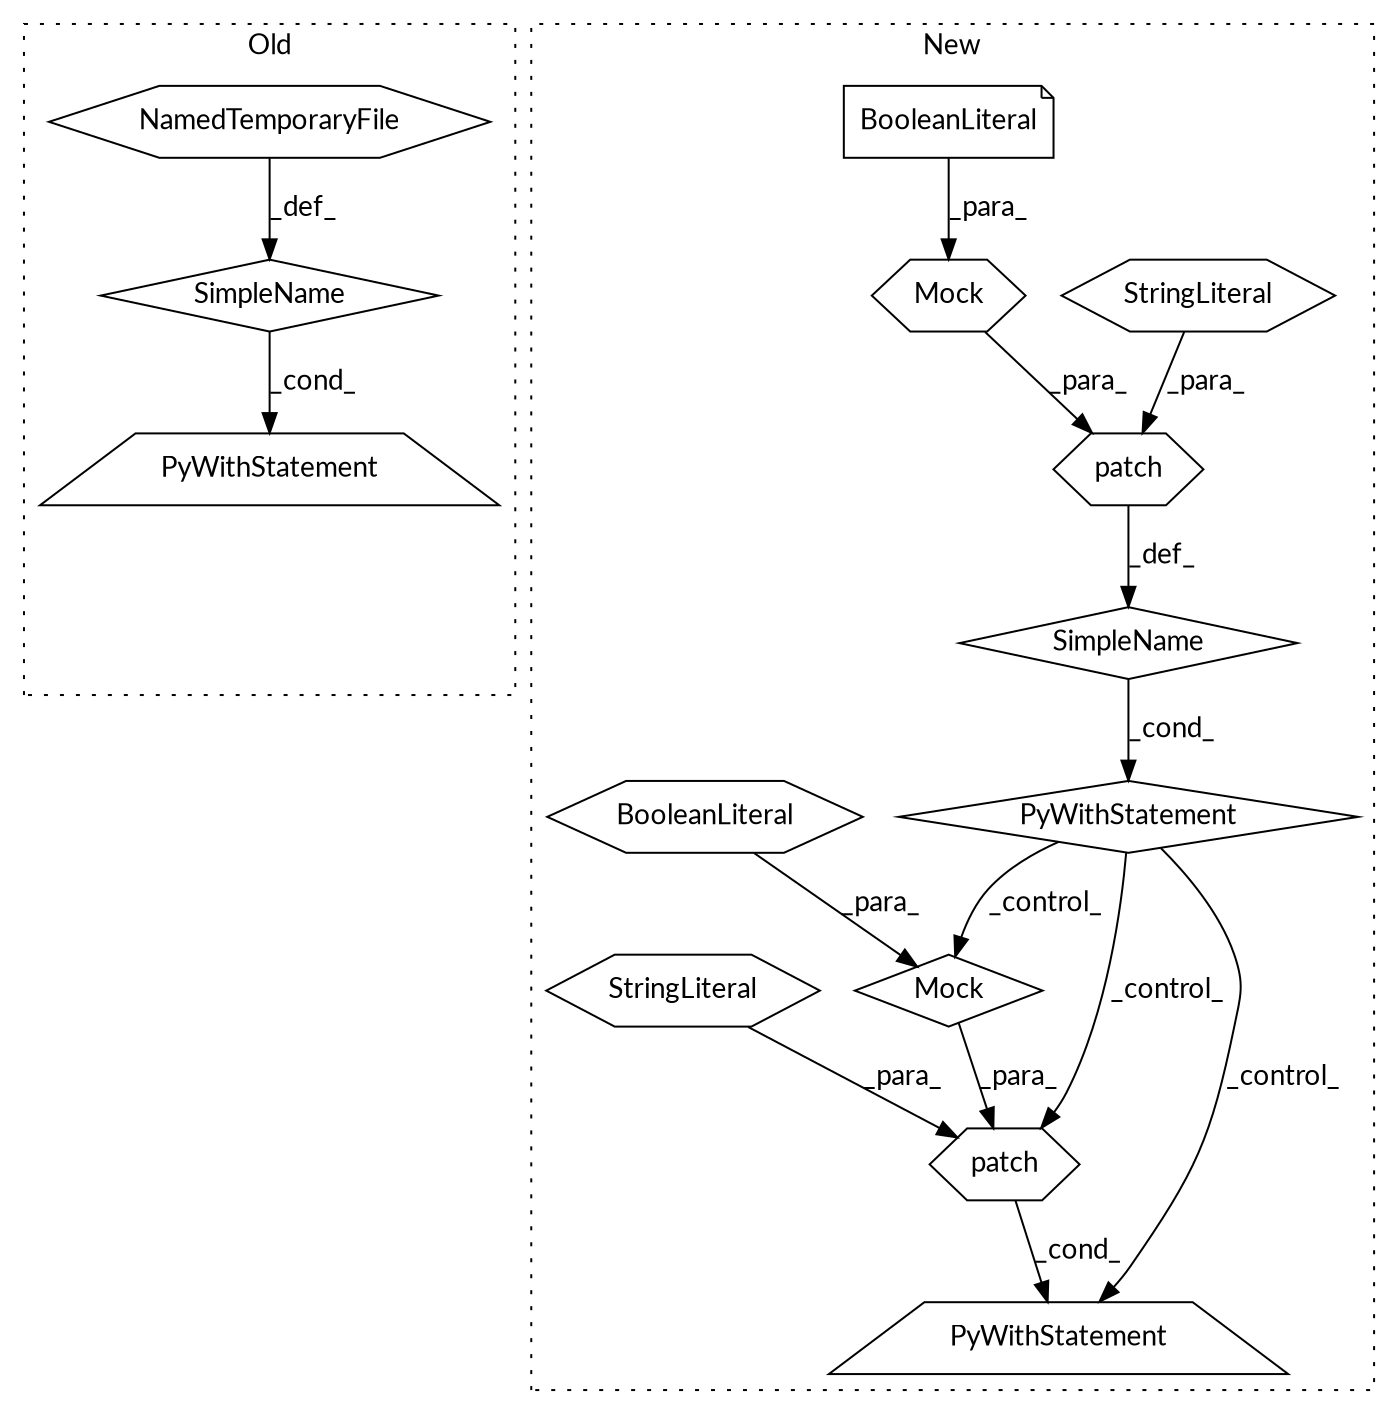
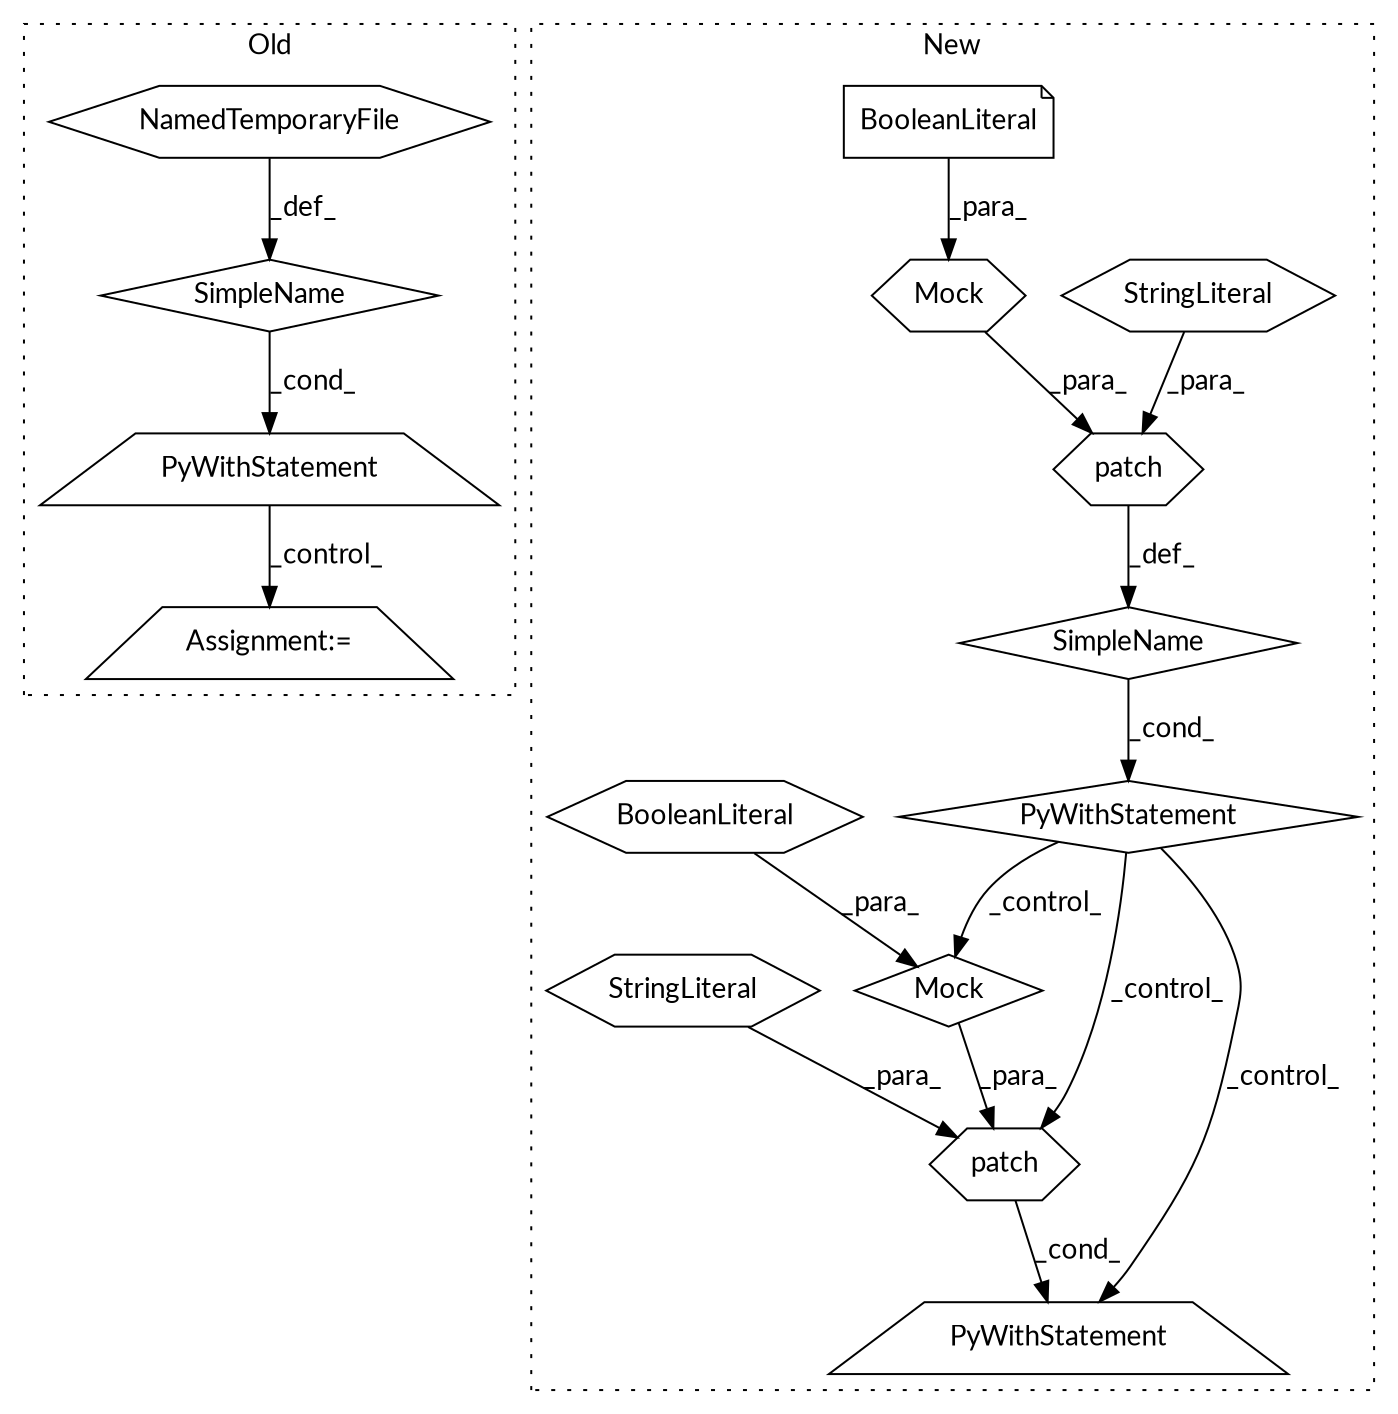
node "Assignment:=": added
